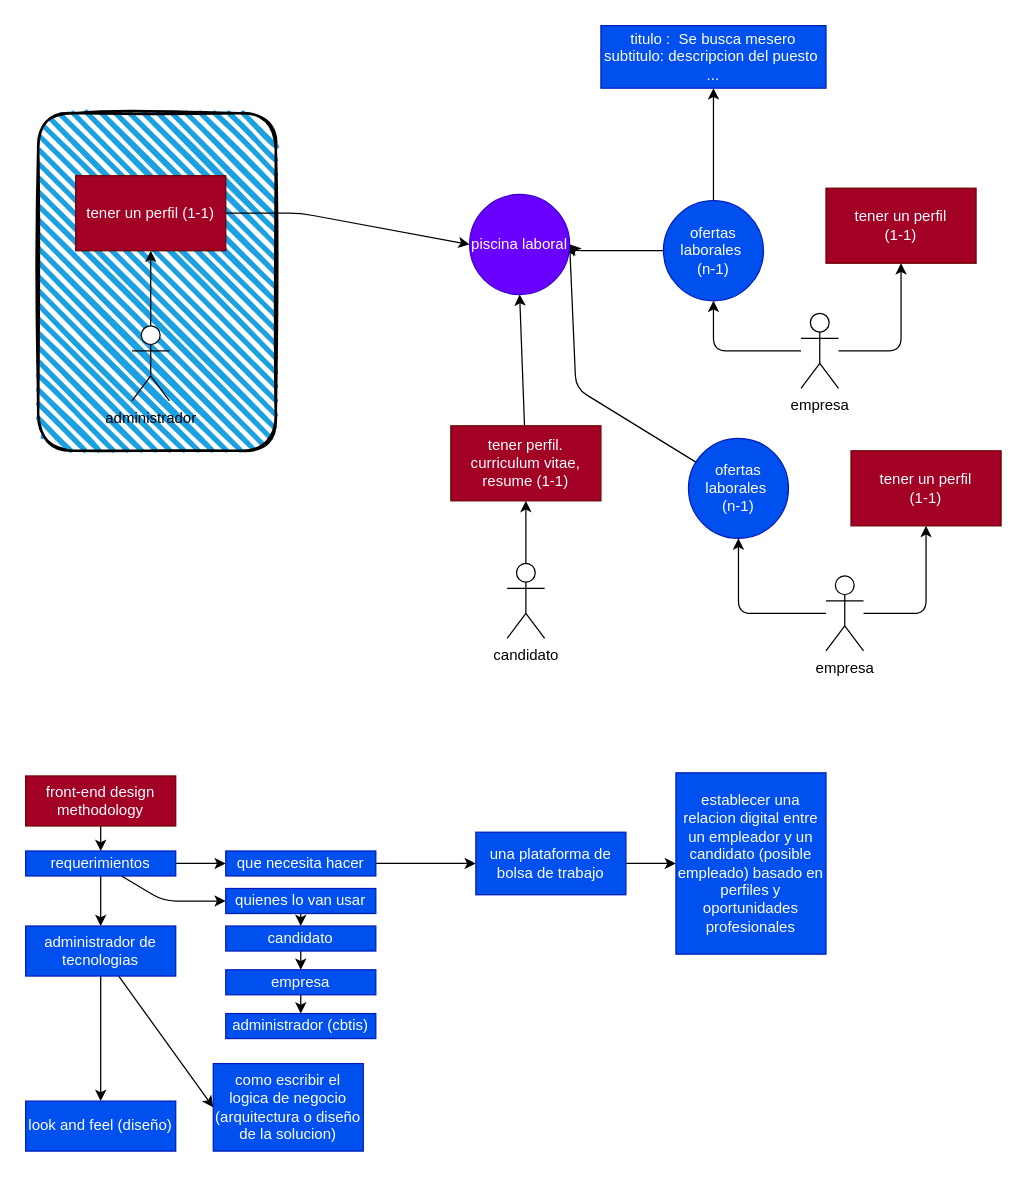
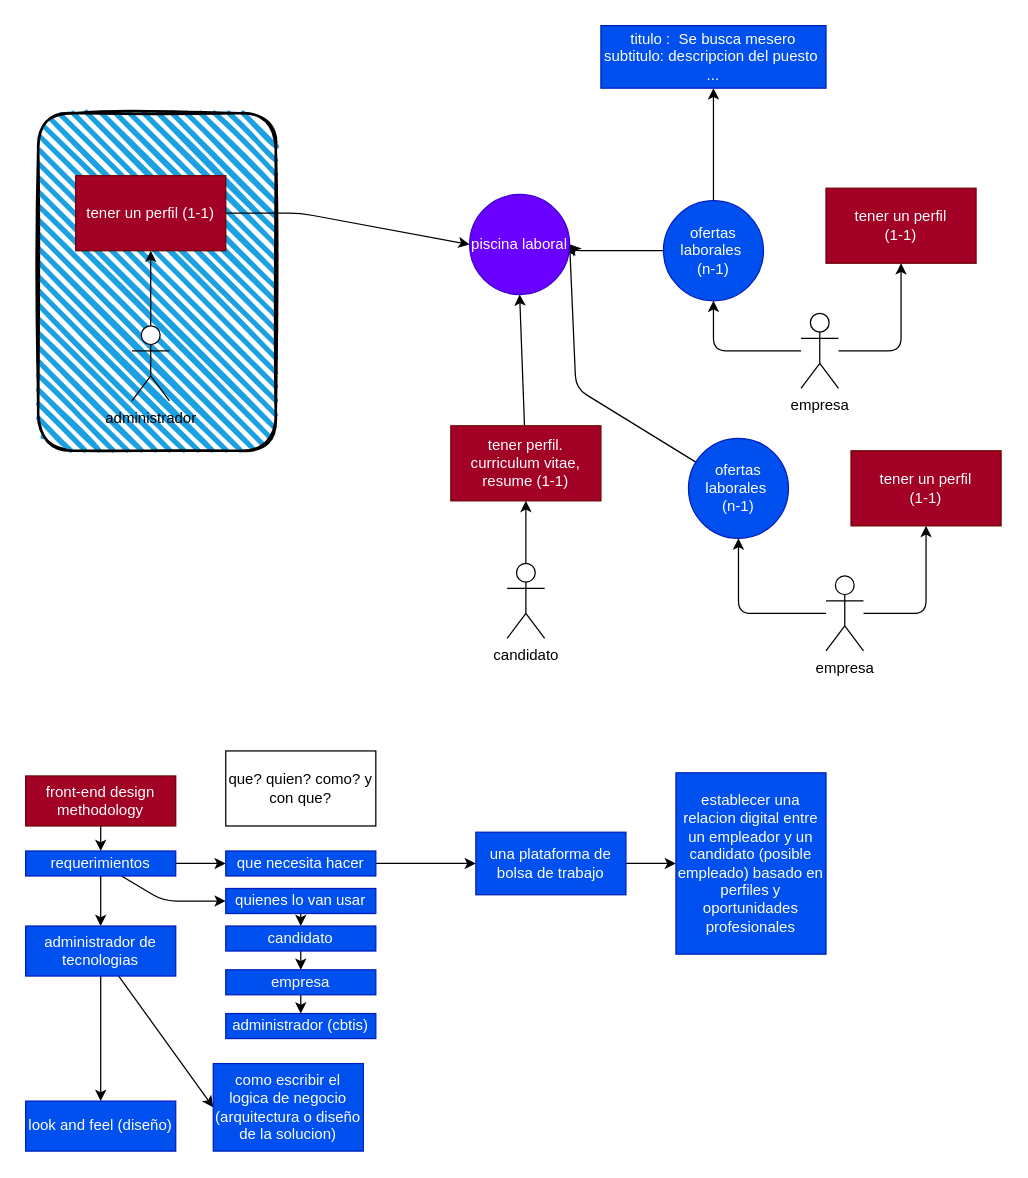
node "que? quien? como? y con que?": added
